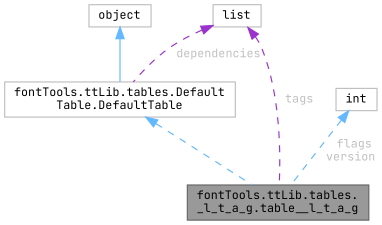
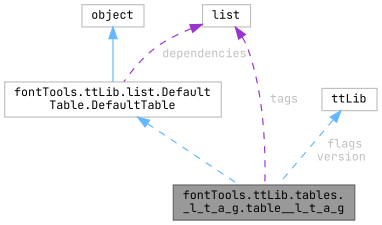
node "fontTools.ttLib.tables.Default Table.DefaultTable": label "fontTools.ttLib.tables.Default Table.DefaultTable" -> "fontTools.ttLib.list.Default Table.DefaultTable"
node "int": label "int" -> "ttLib"
